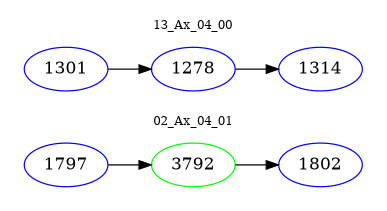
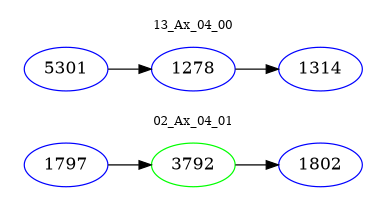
node "1301": label "1301" -> "5301"
